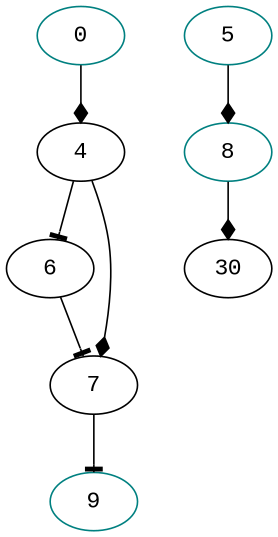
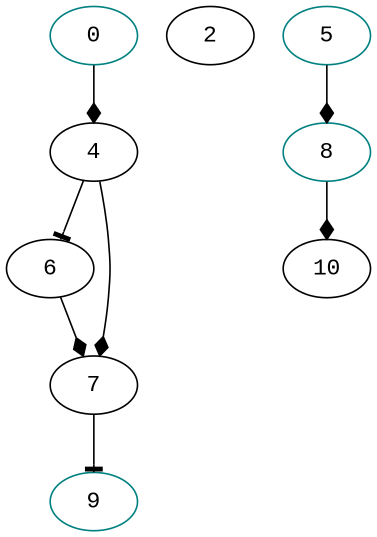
node "2": added
node "30": label "30" -> "10"
edge "6" -> "7": arrowhead tee -> diamond
